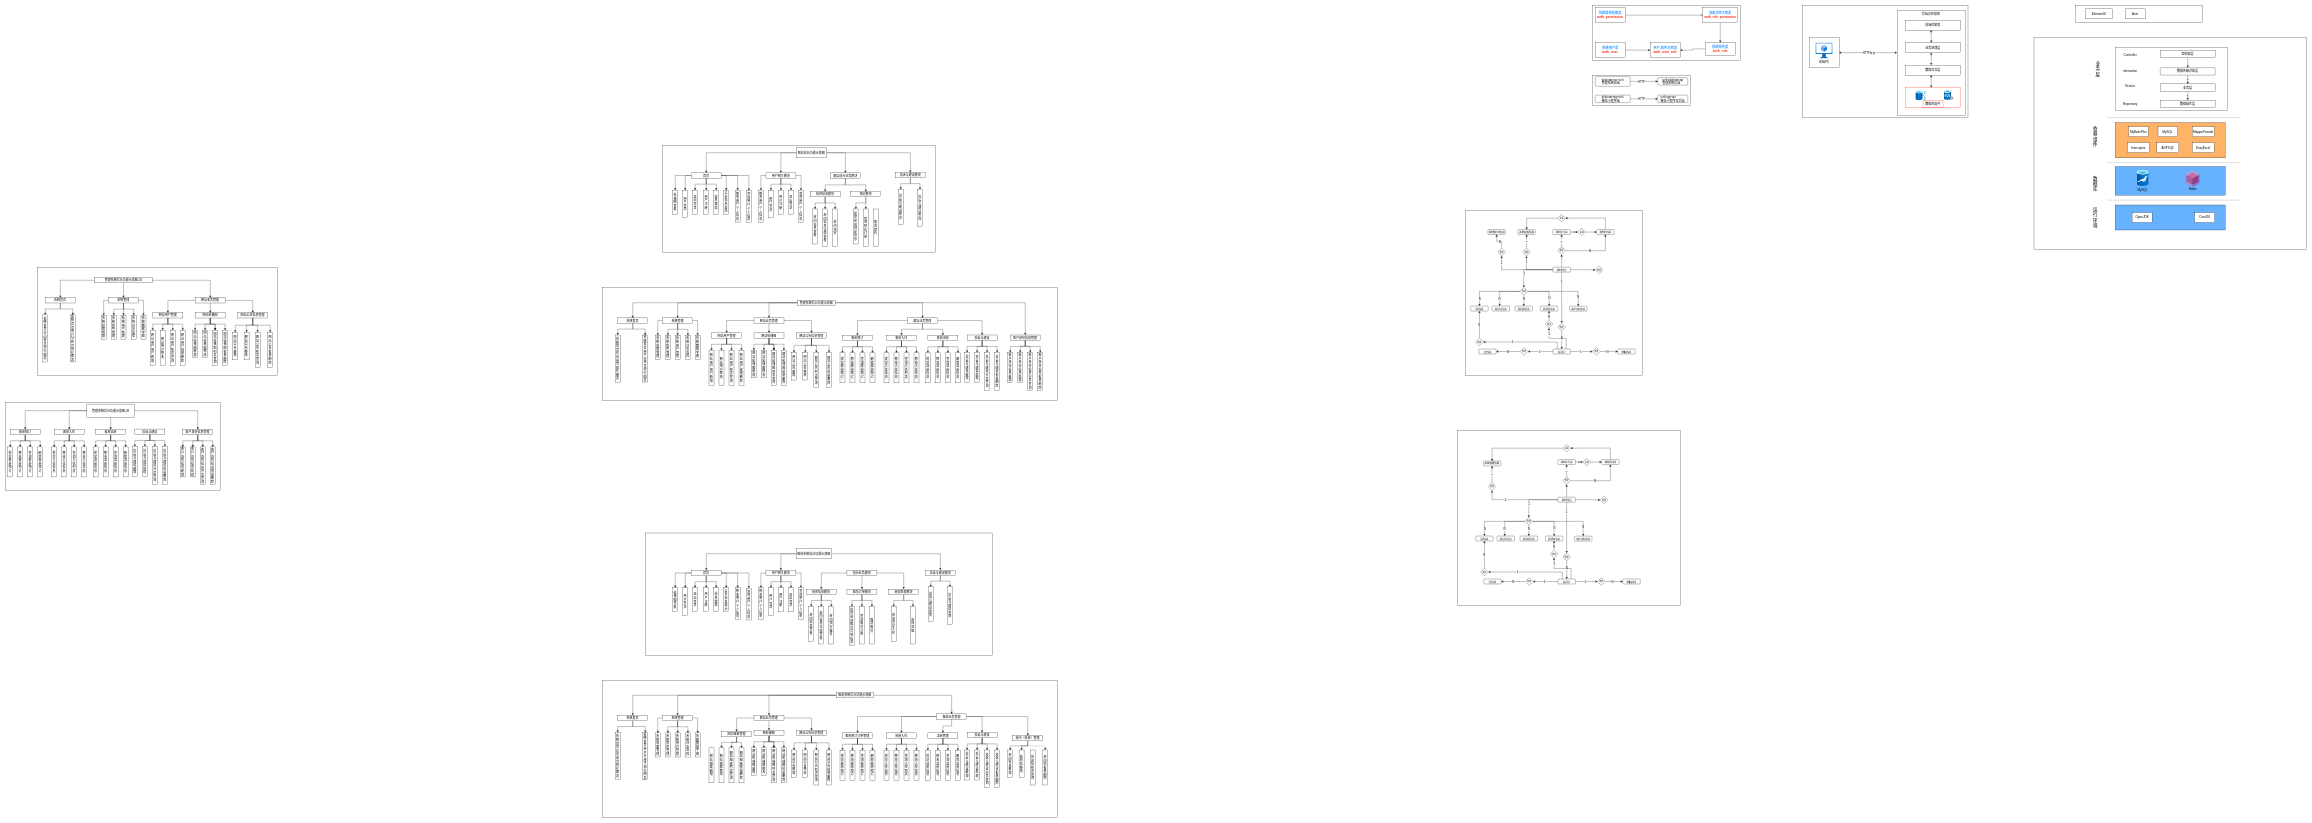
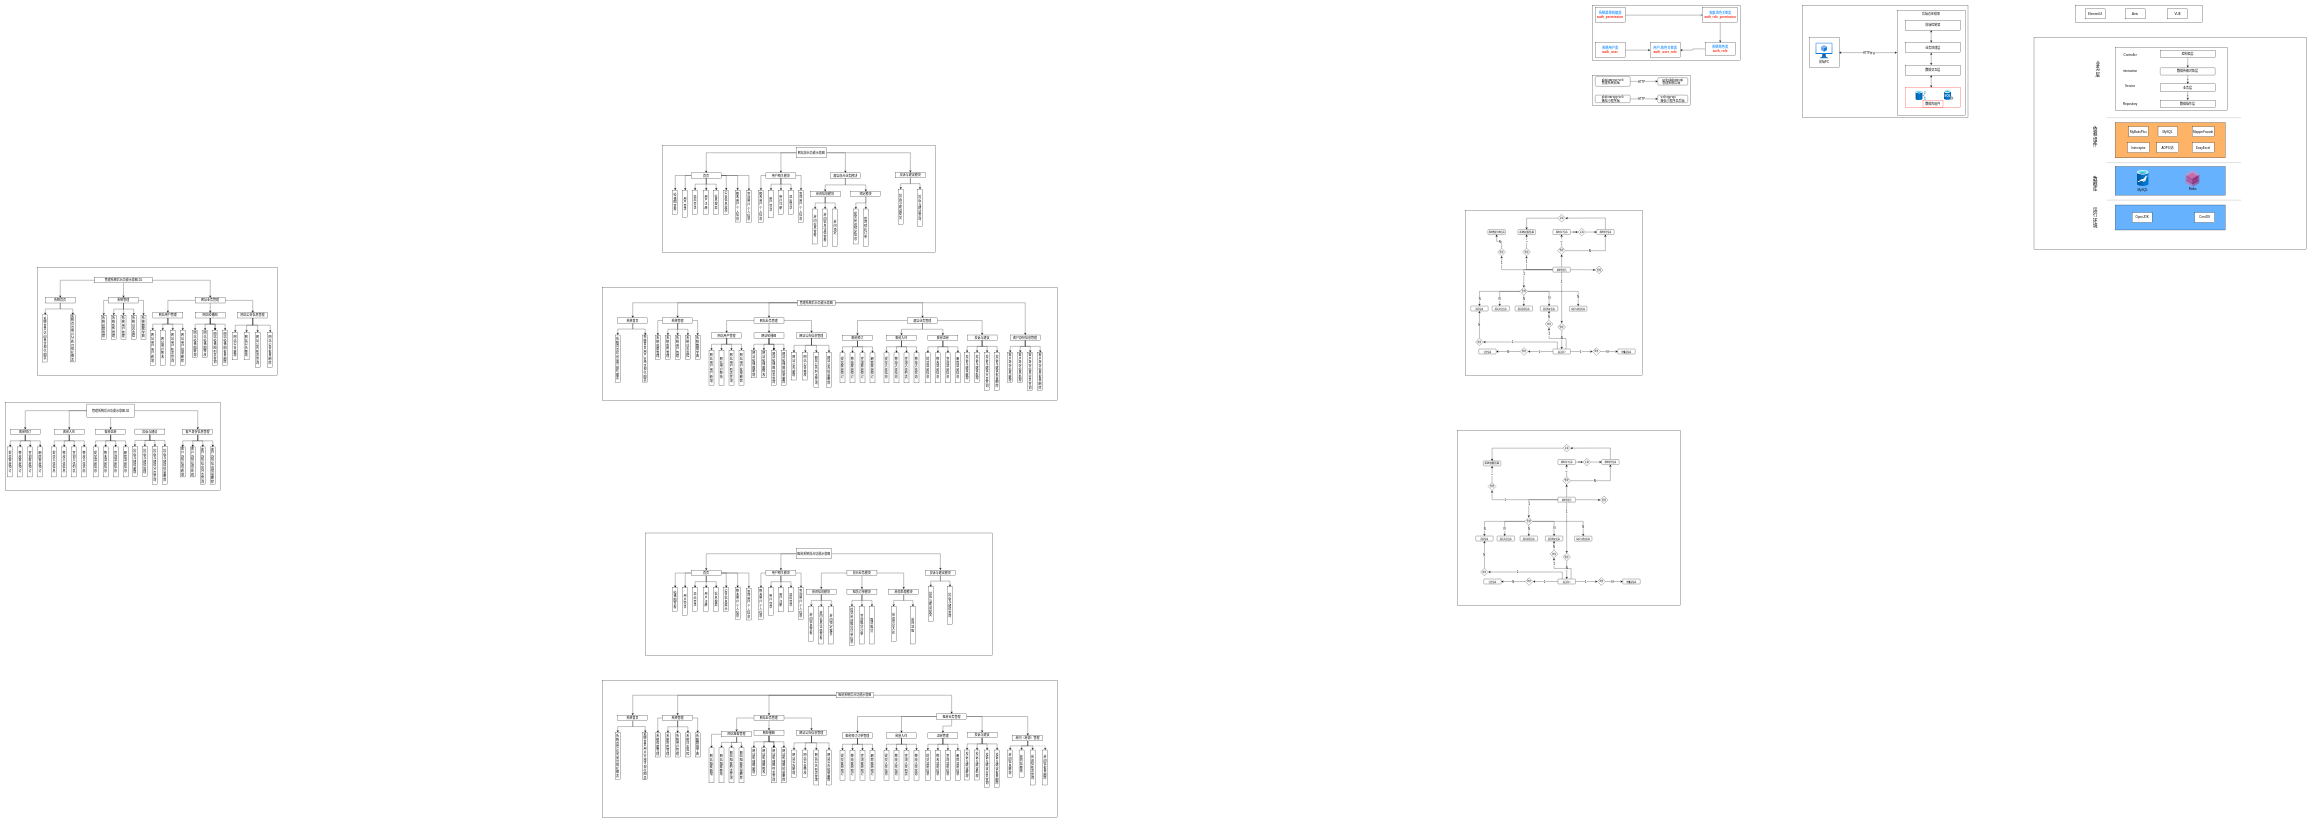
node "ElementUI": size 28x10 -> 20x10
node "VUE": added
node "取消预约": removed
edge "网站租客管理" -> "网站租客新增": added
edge "房间（房源）管理" -> "房间信列表查询": added
